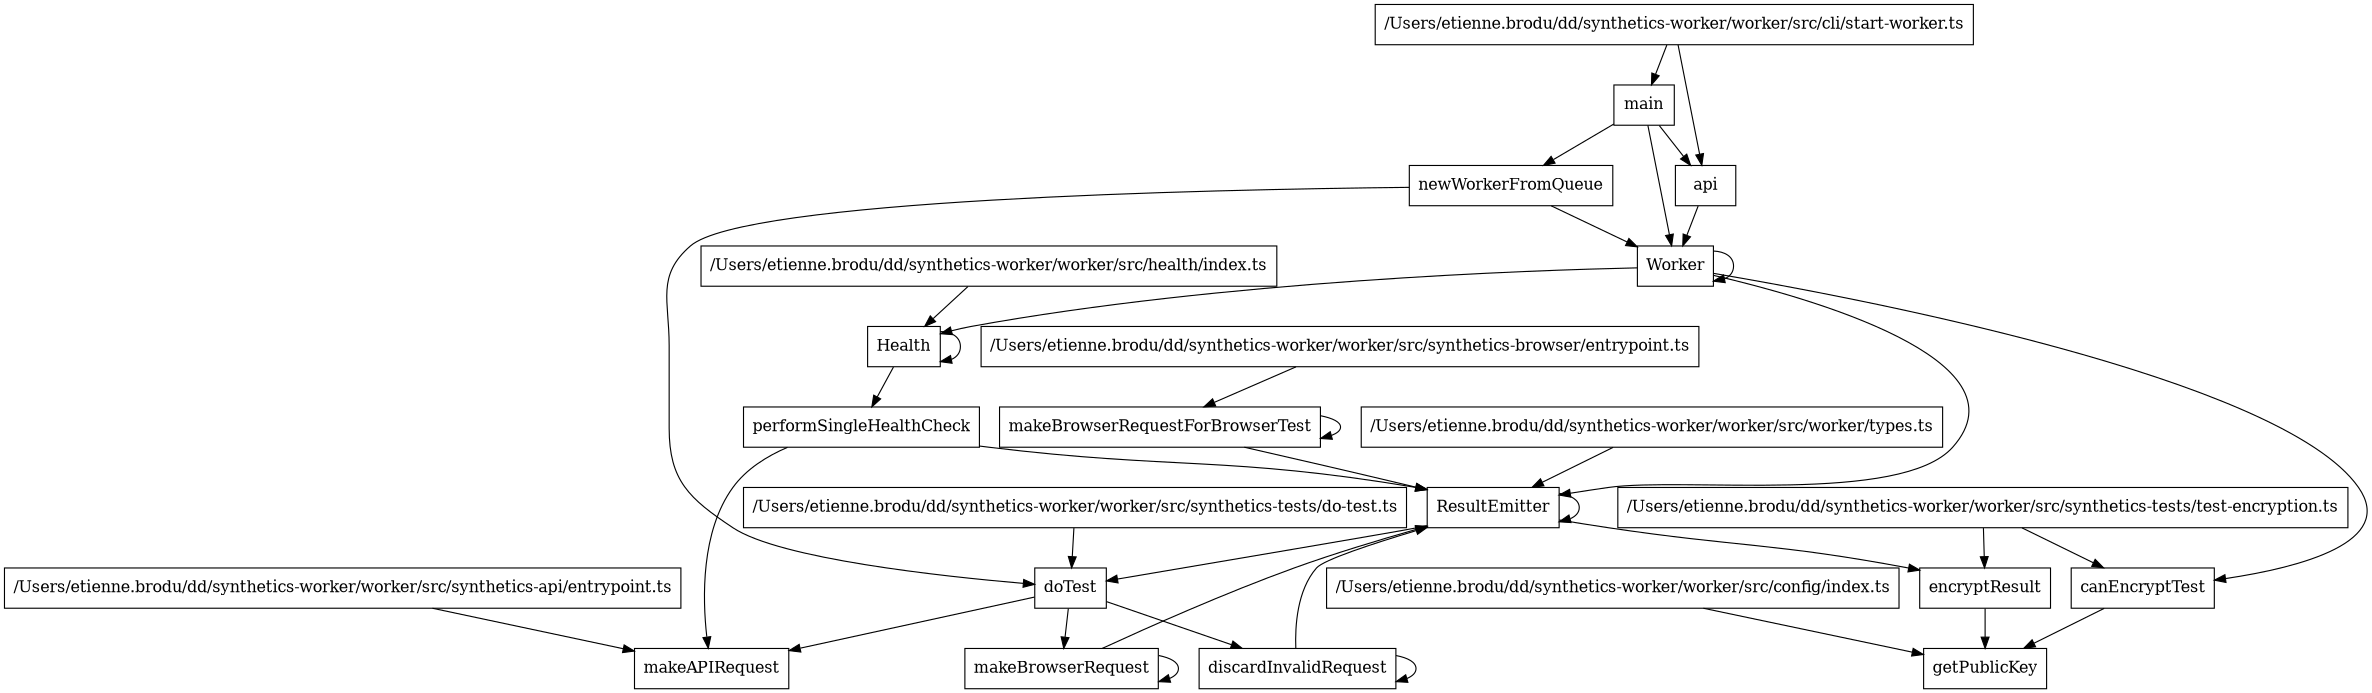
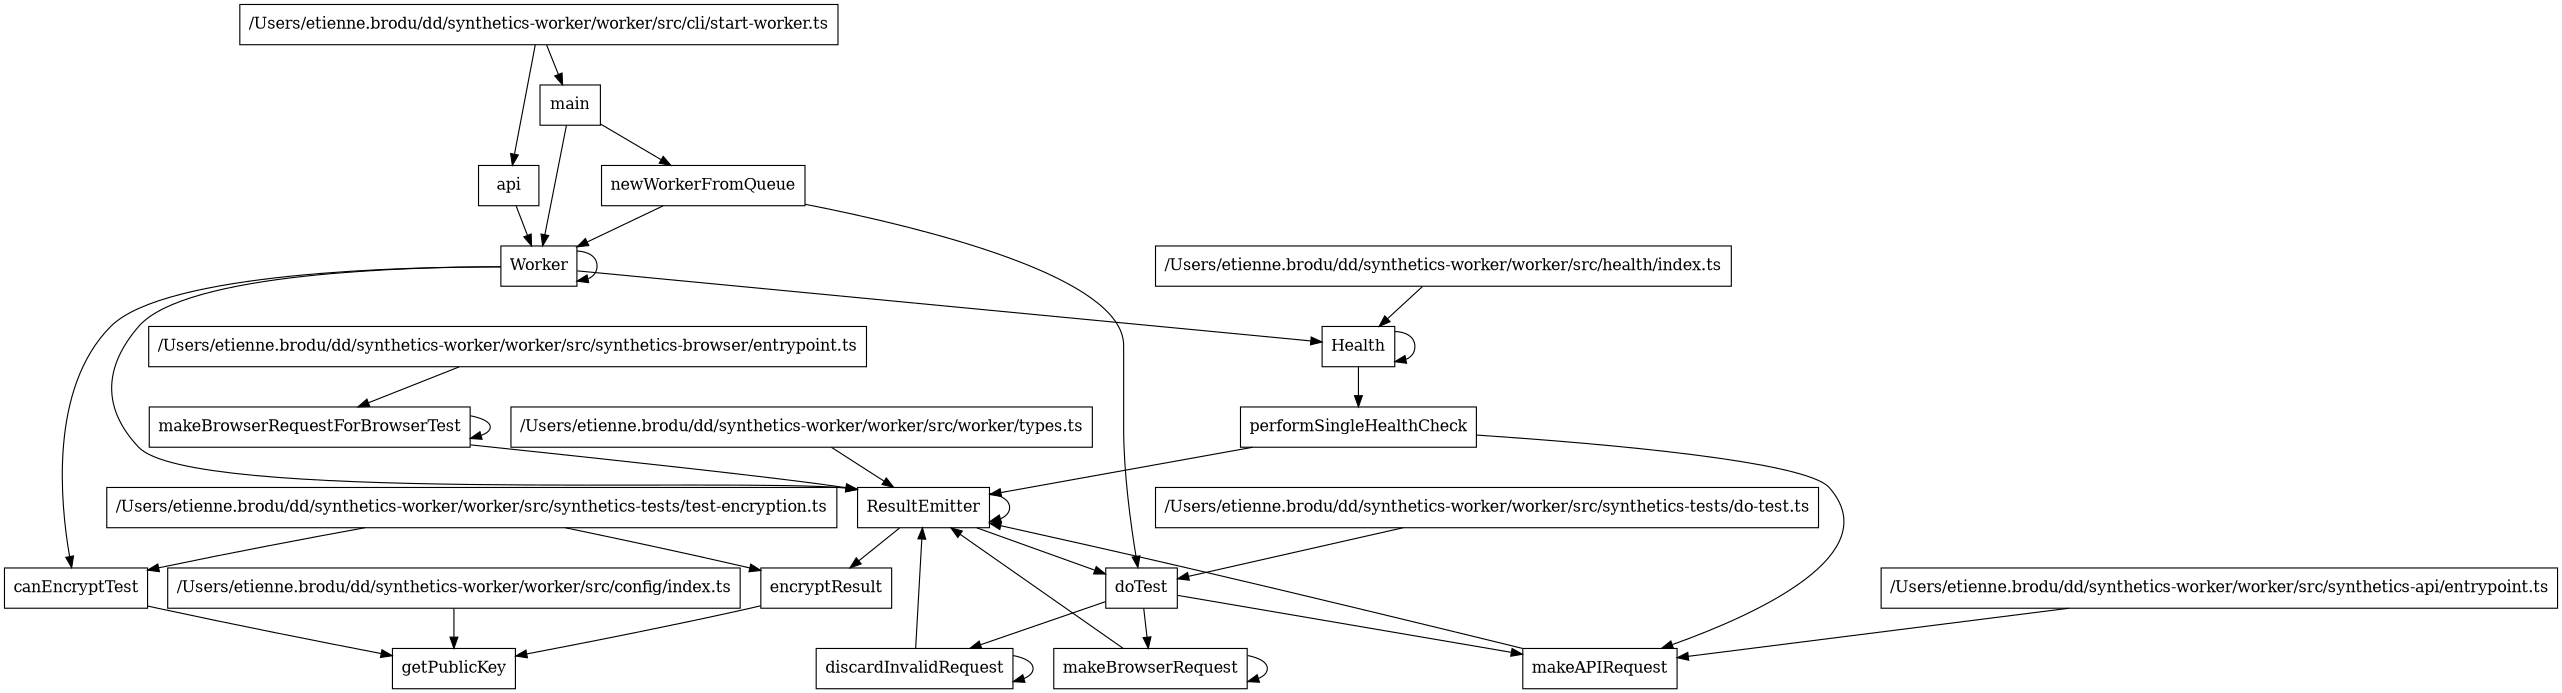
edge "main" -> "api": removed
edge "makeAPIRequest" -> "ResultEmitter": added
